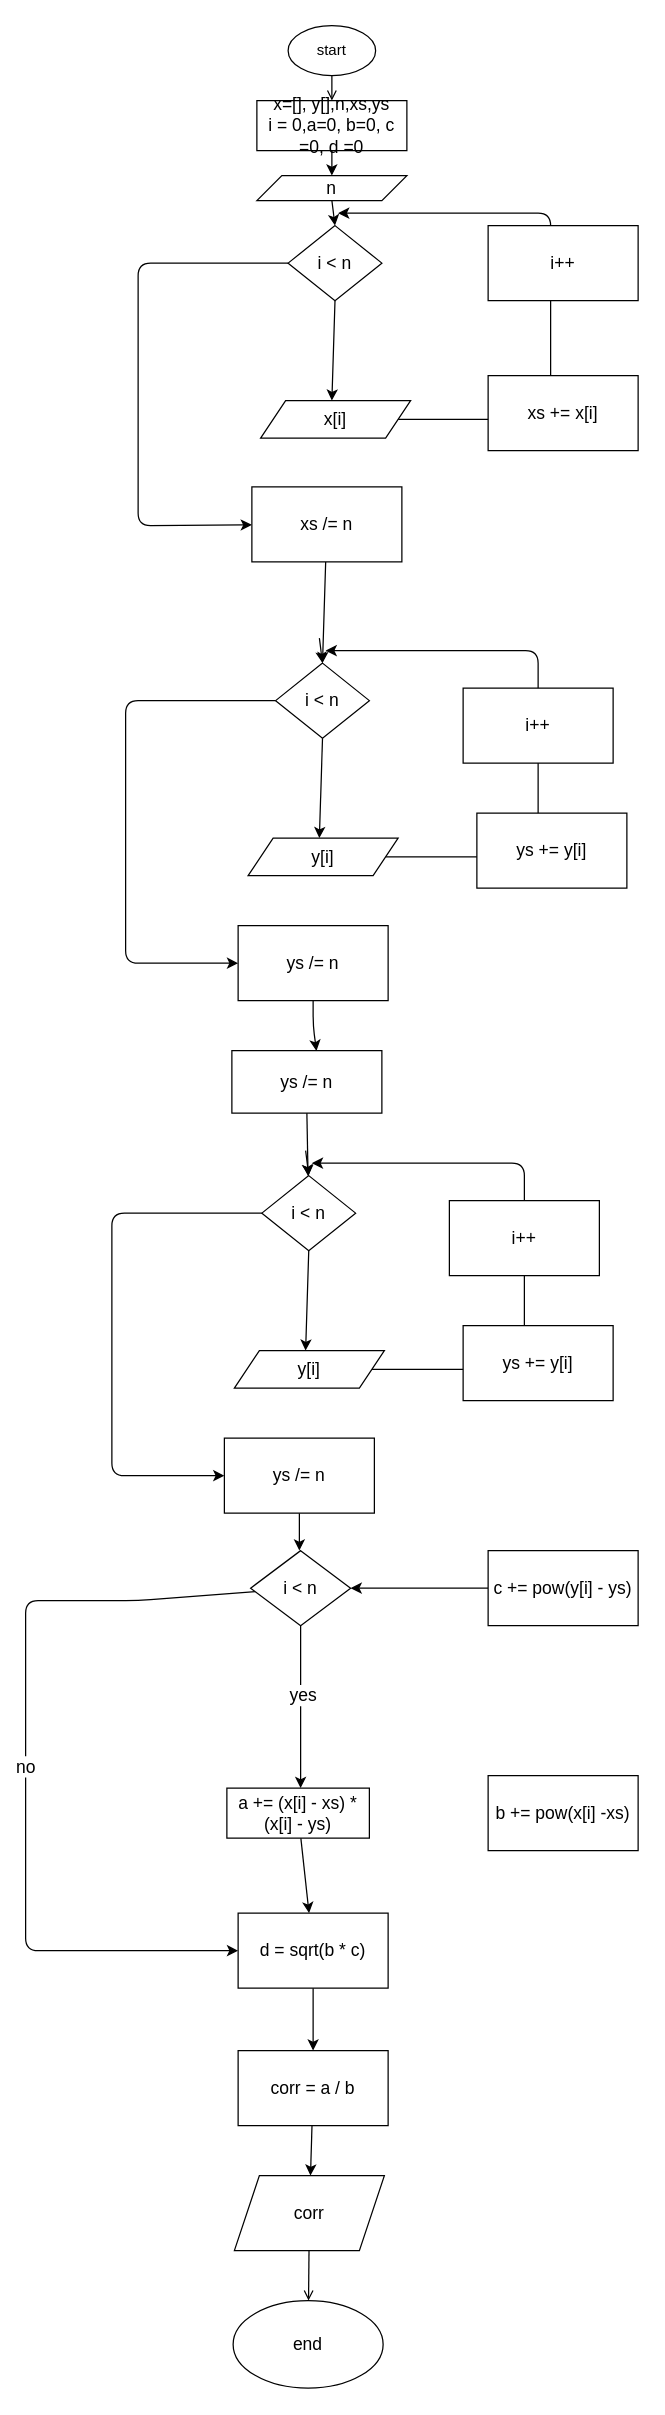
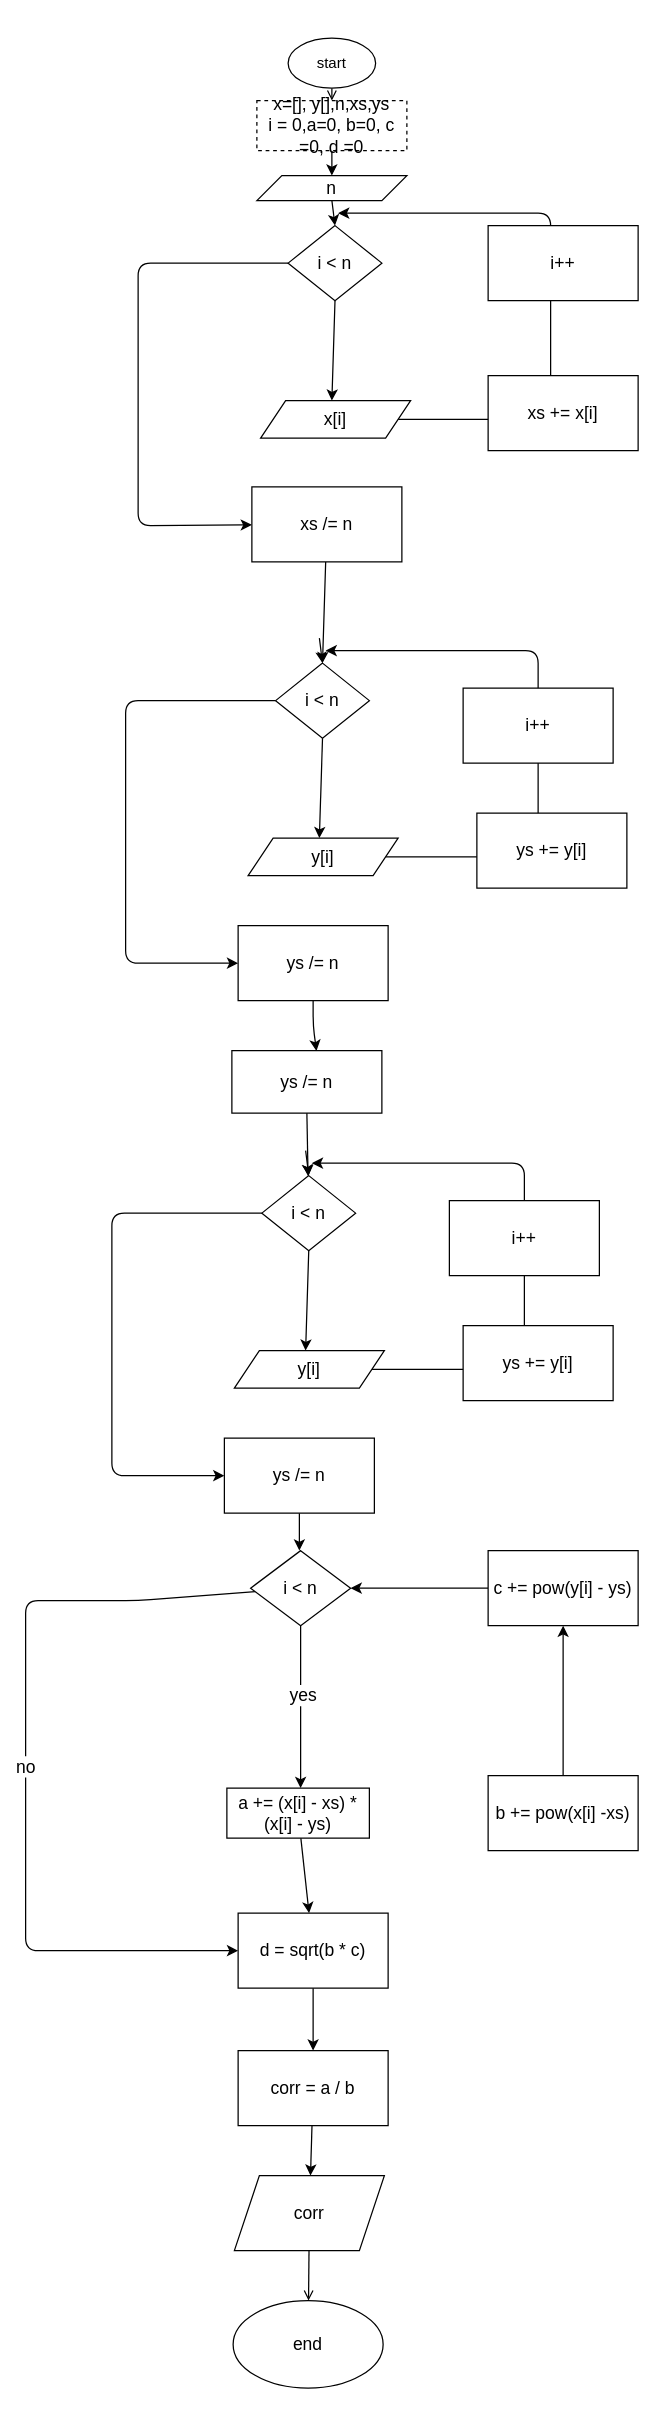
node "start": moved (332, 51) -> (332, 63)
node "x=[], y[],n,xs,ys i = 0,a=0, b=0, c =0, d =0": style solid -> dashed
edge "b += pow(x[i] -xs)" -> "c += pow(y[i] - ys)": added
